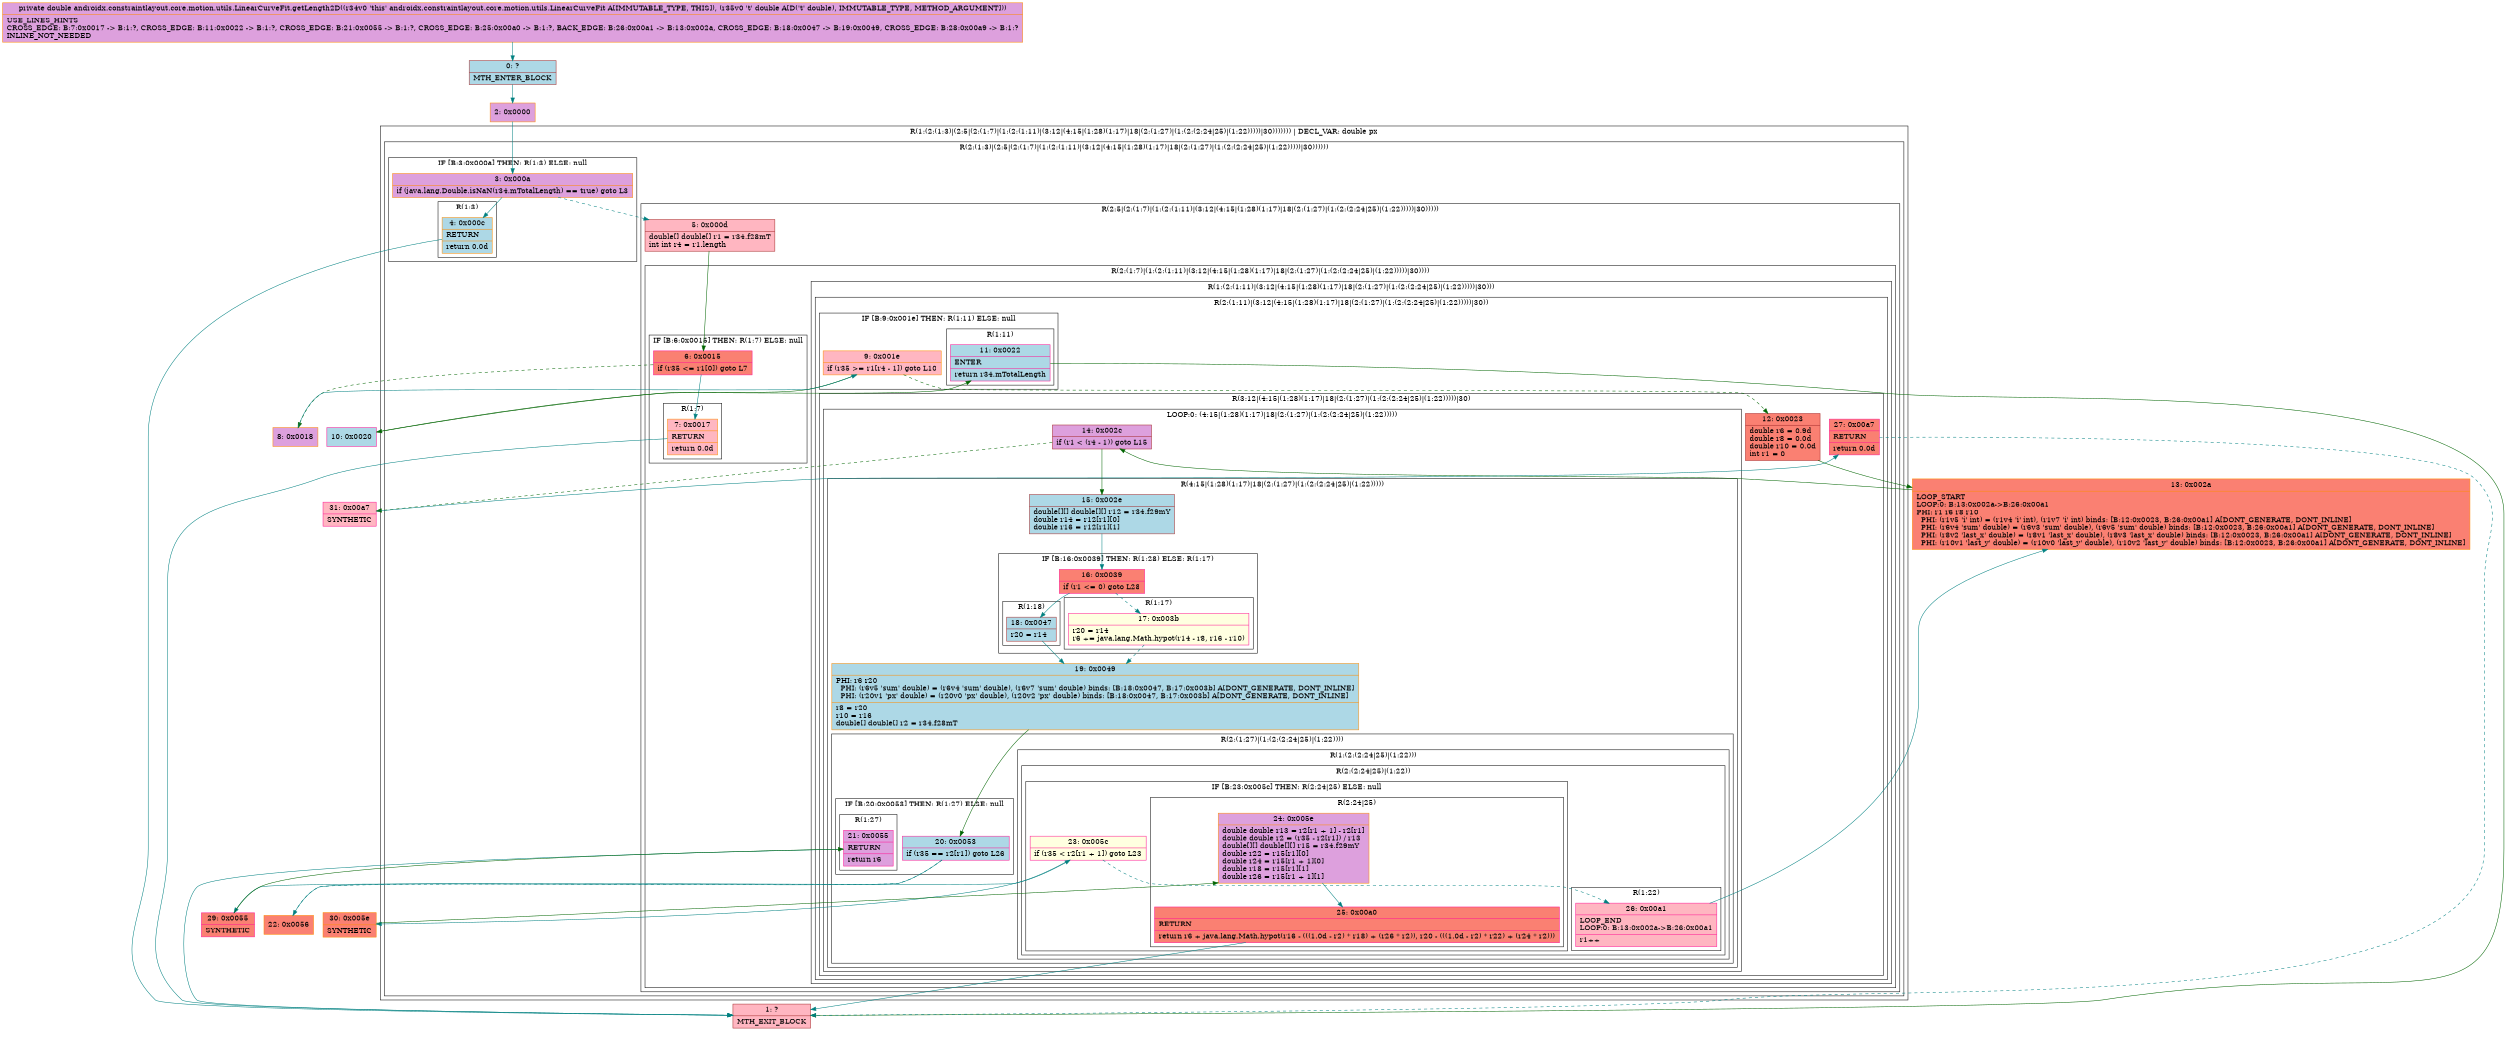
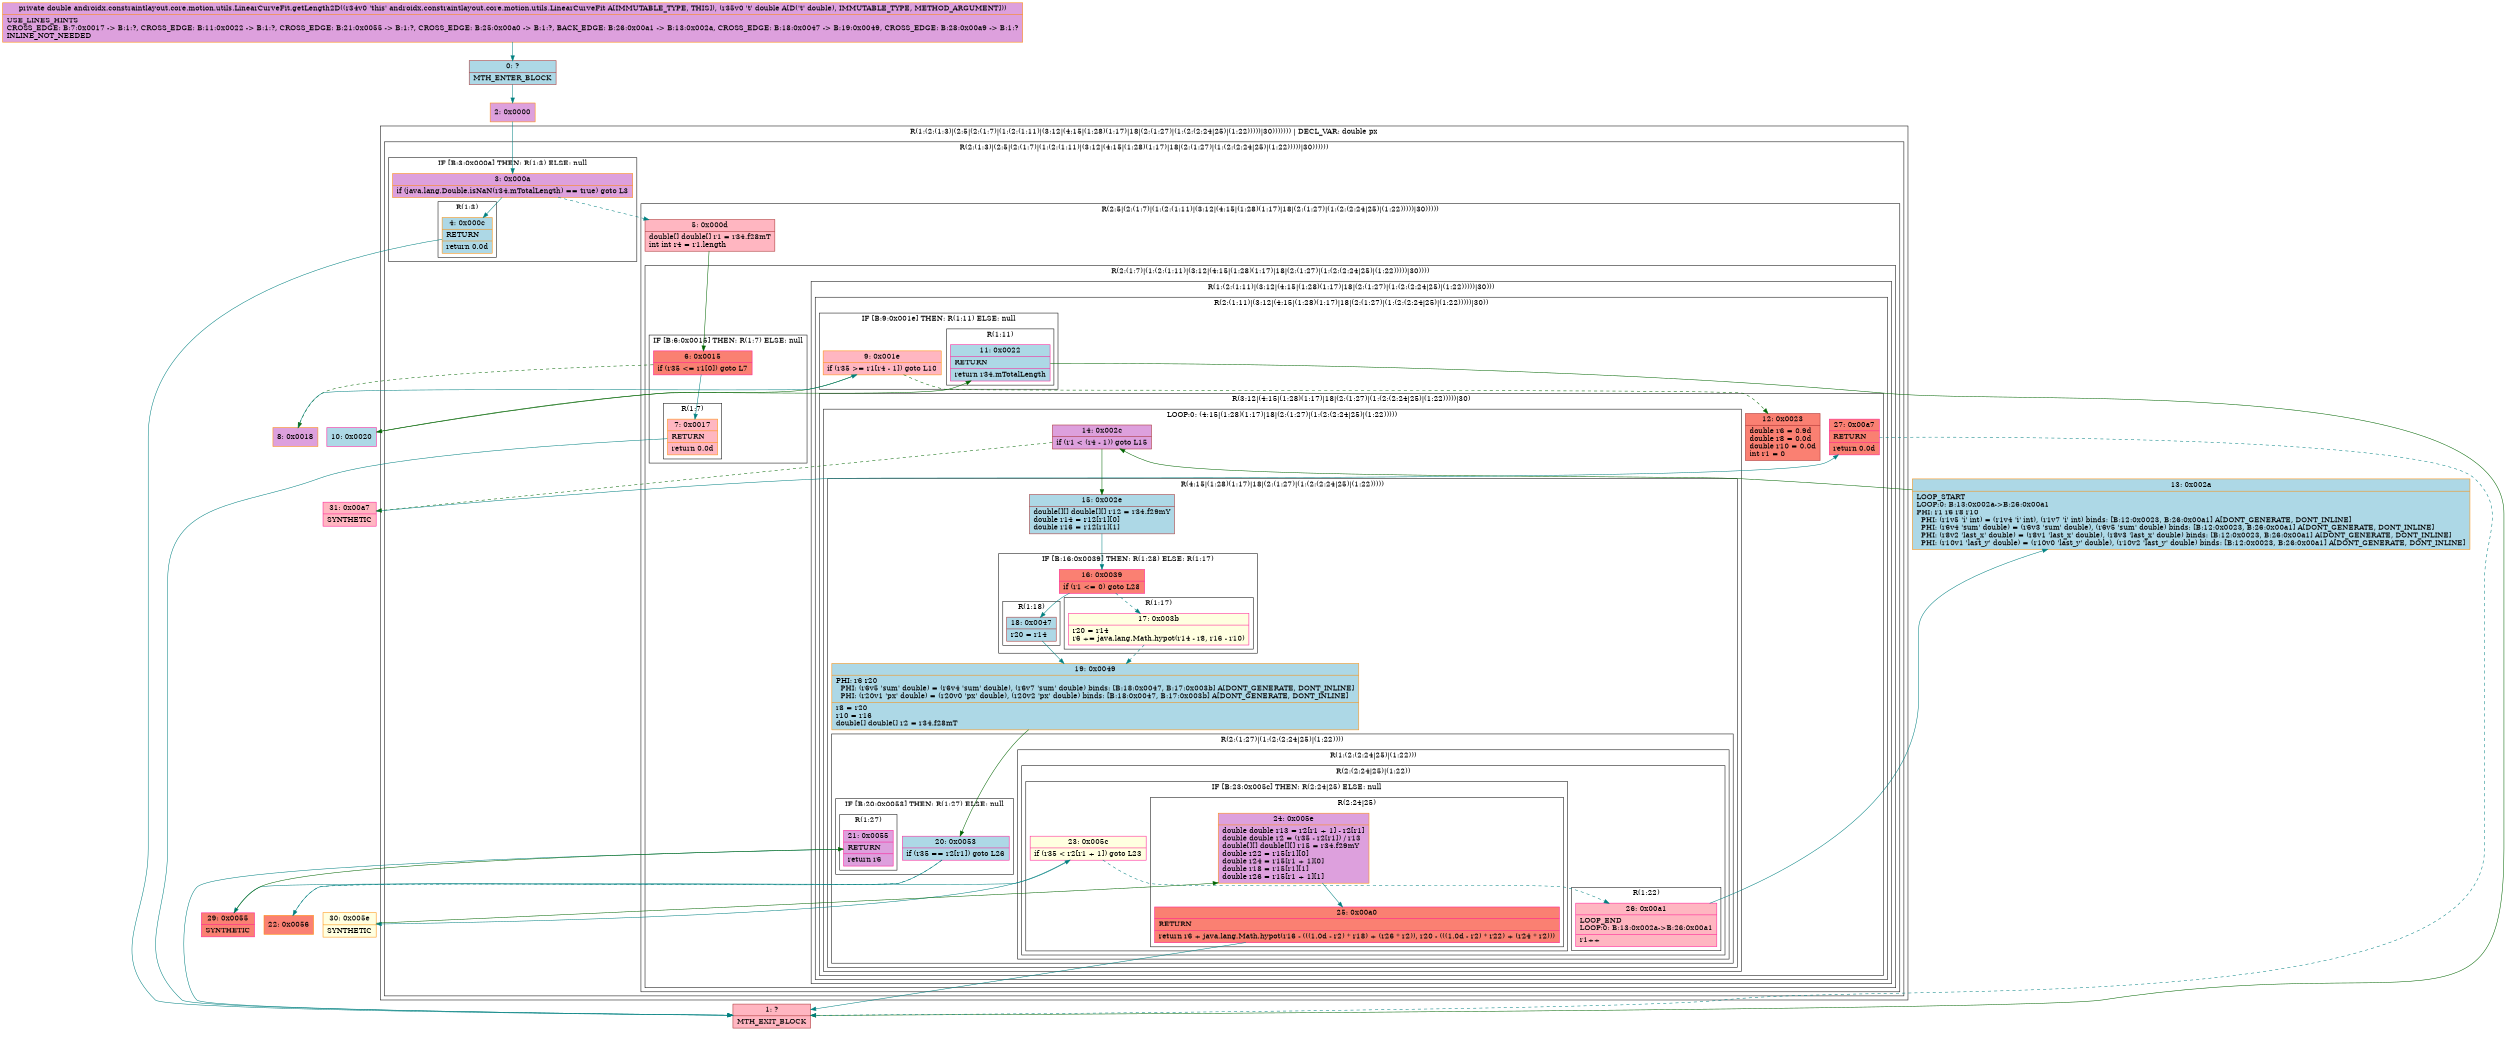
node "11: 0x0022": text "ENTER" -> "RETURN"
edge "12: 0x0023" -> "13: 0x002a": removed
node "13: 0x002a": fillcolor salmon -> lightblue
node "30: 0x005e": fillcolor salmon -> lightyellow
